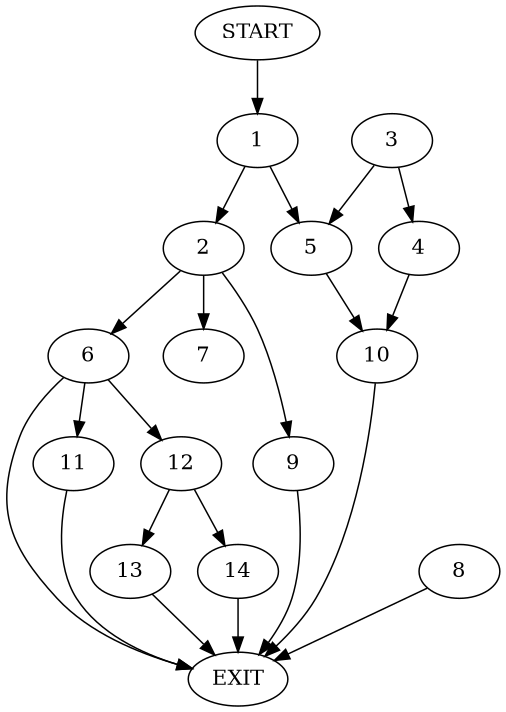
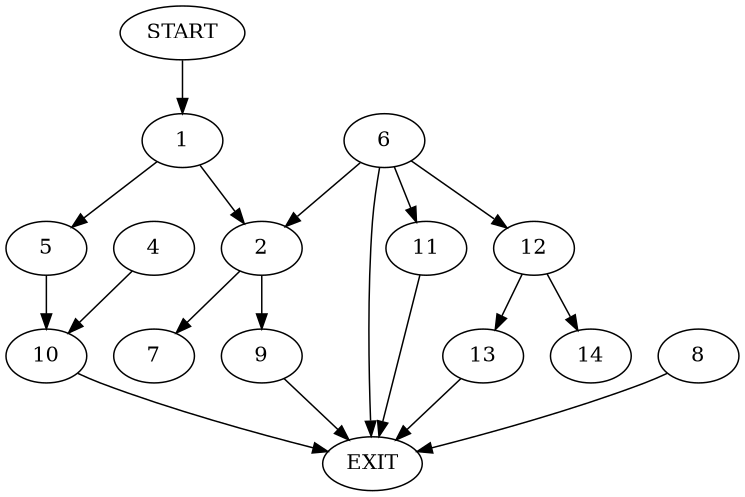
node "3": removed
edge "2" -> "6": reversed
edge "14" -> "EXIT": removed
